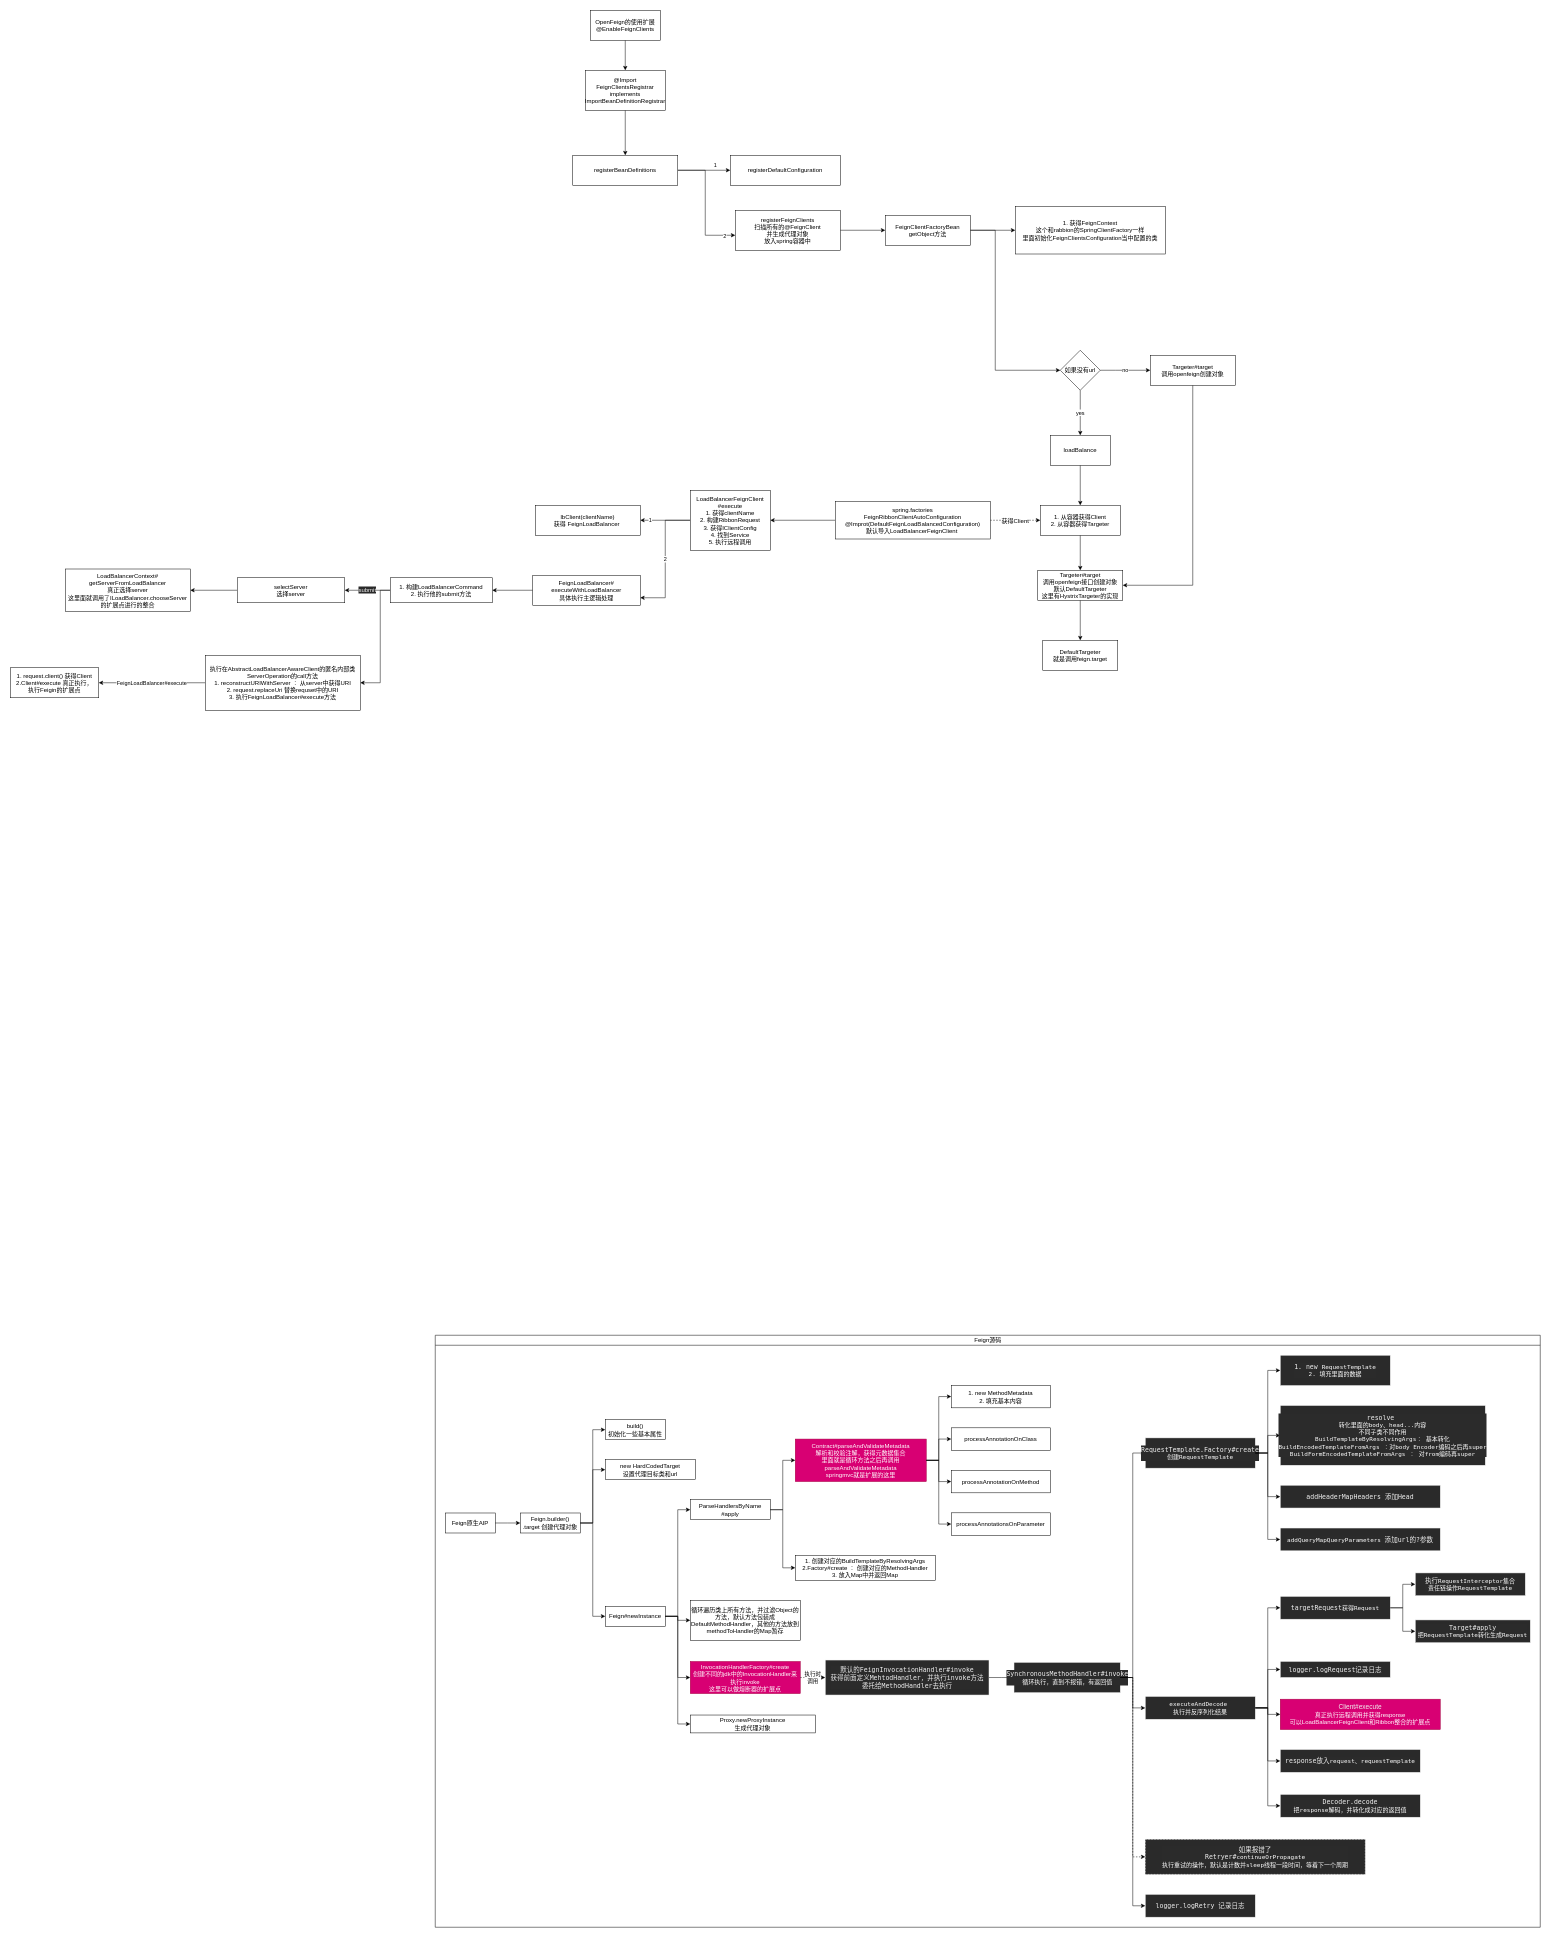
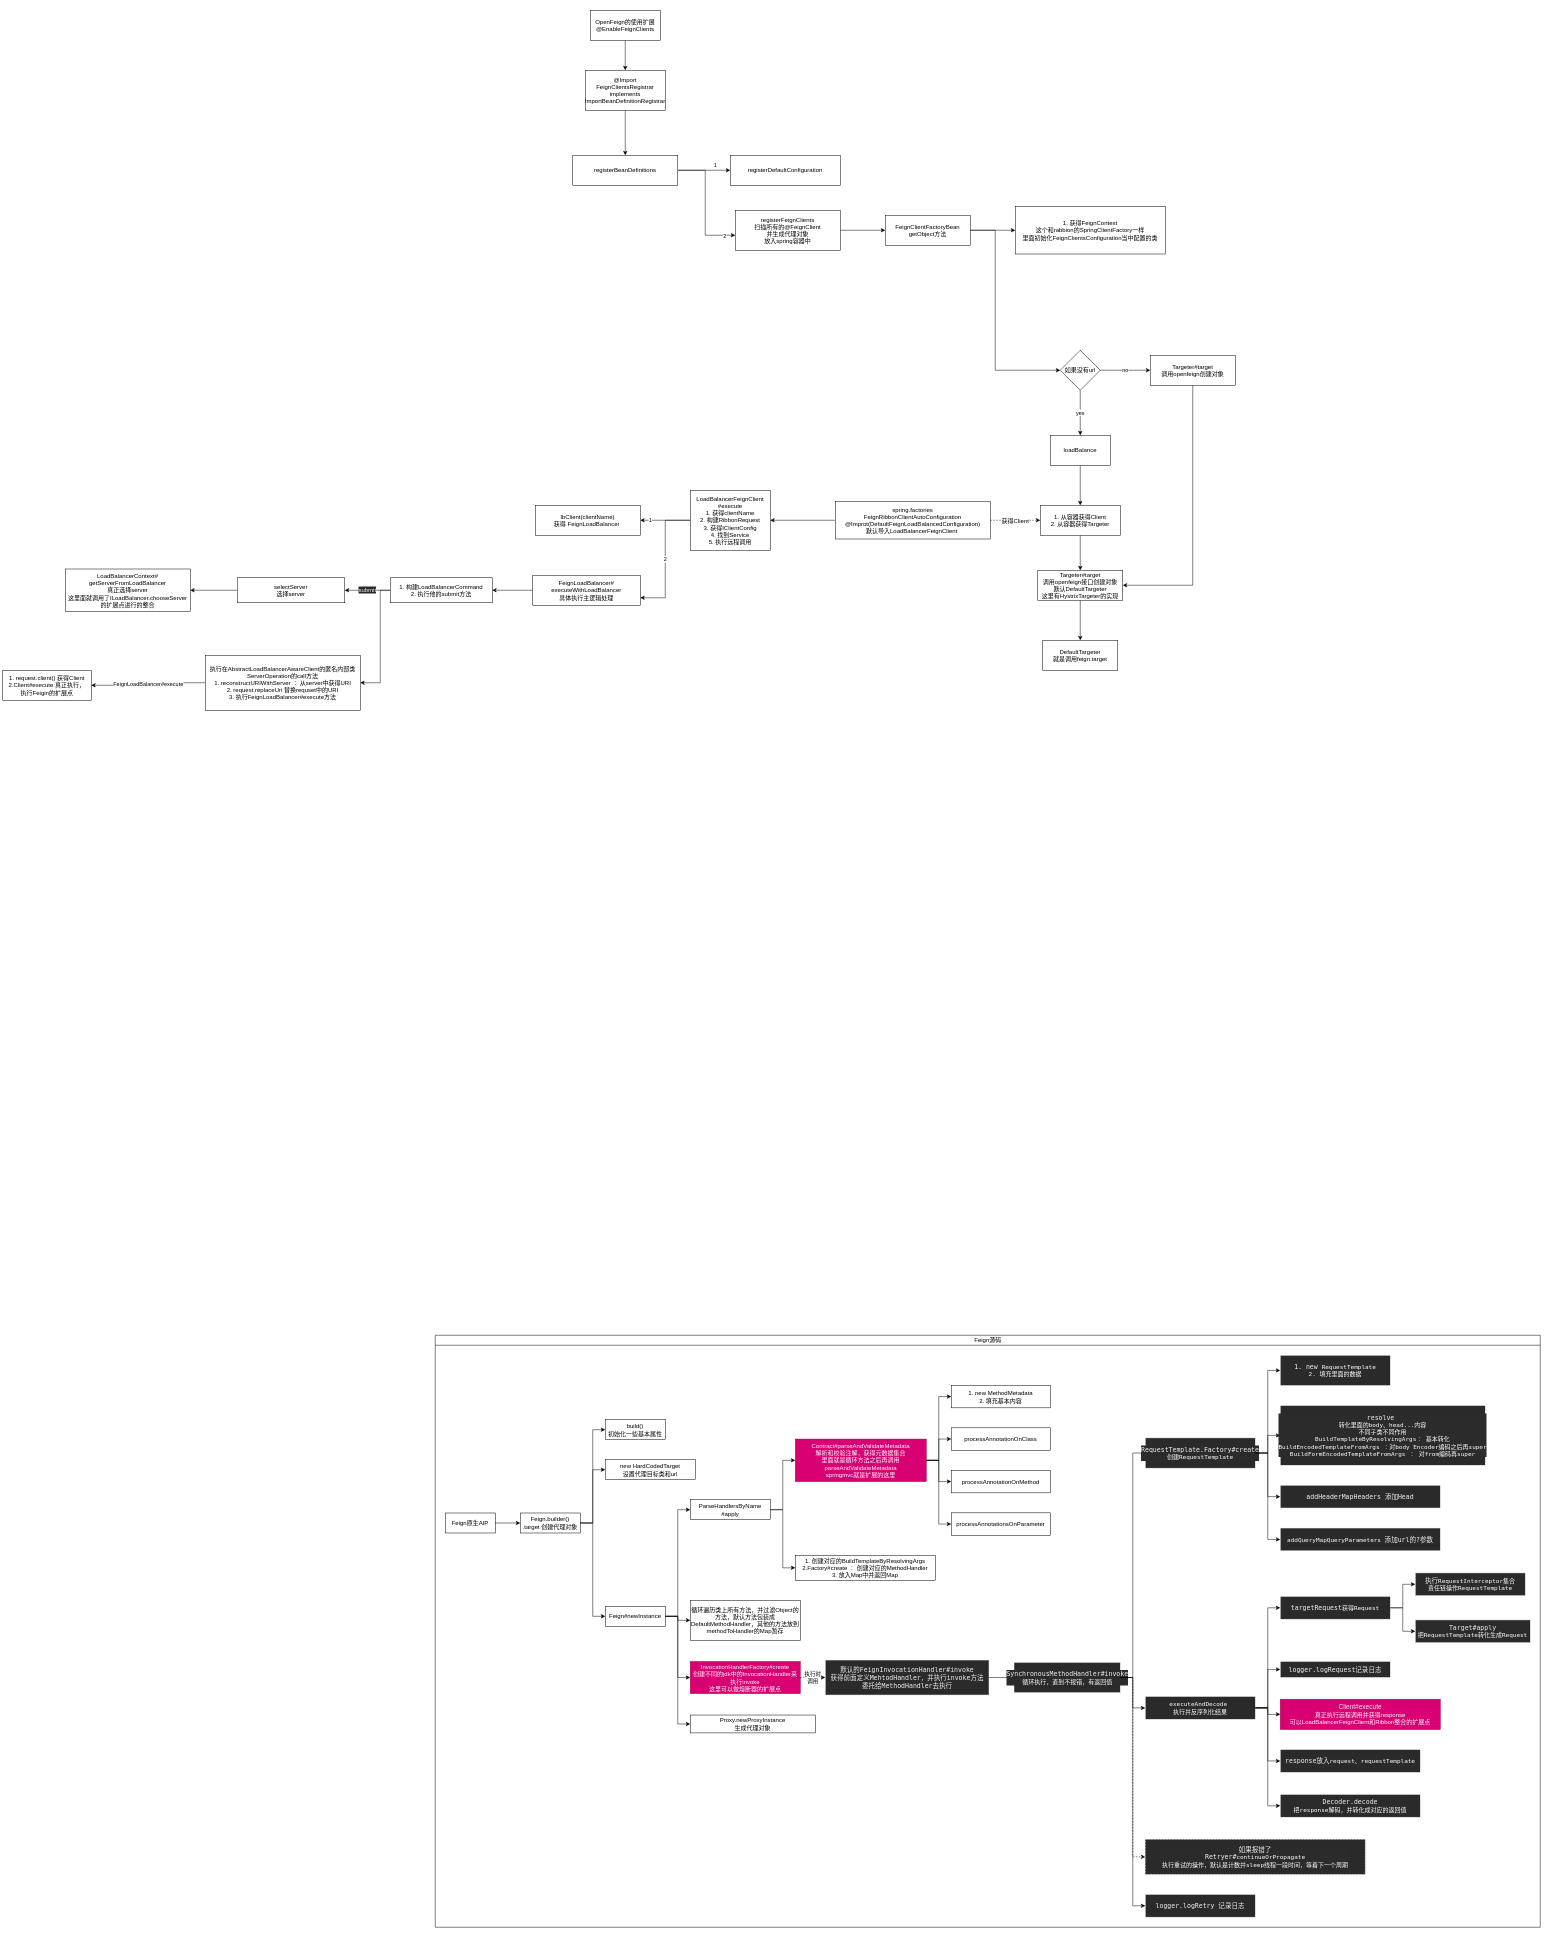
node "1. request.client() 获得Client 2.Client#execute 真正执行， 执行Feigin的扩展点": moved (55, 683) -> (47, 685)
